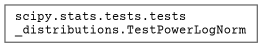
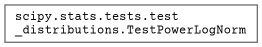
node "scipy.stats.tests.tests _distributions.TestPowerLogNorm": label "scipy.stats.tests.tests _distributions.TestPowerLogNorm" -> "scipy.stats.tests.test _distributions.TestPowerLogNorm"
